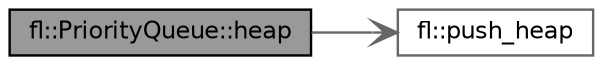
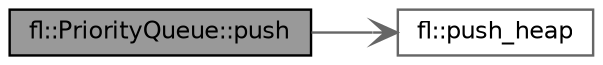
node "fl::PriorityQueue::heap": label "fl::PriorityQueue::heap" -> "fl::PriorityQueue::push"
